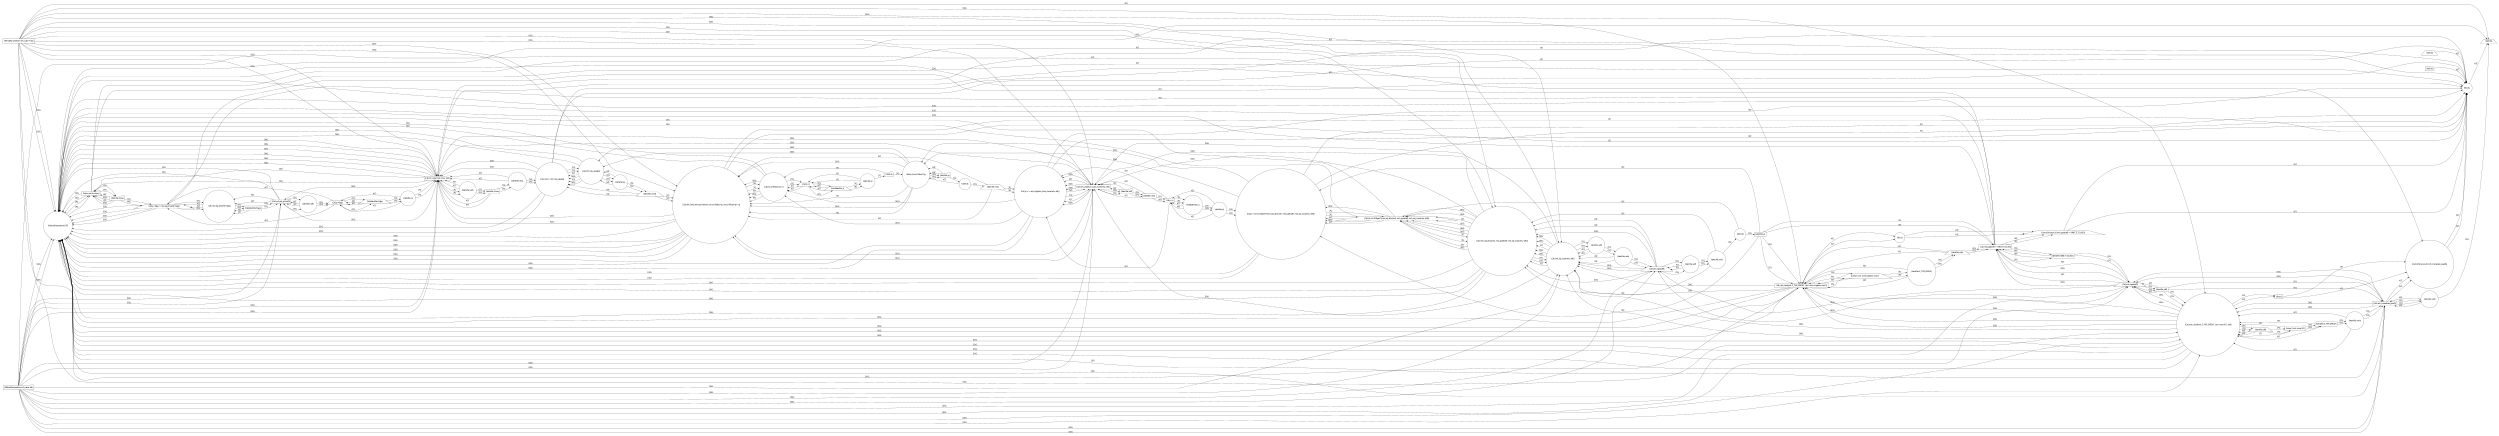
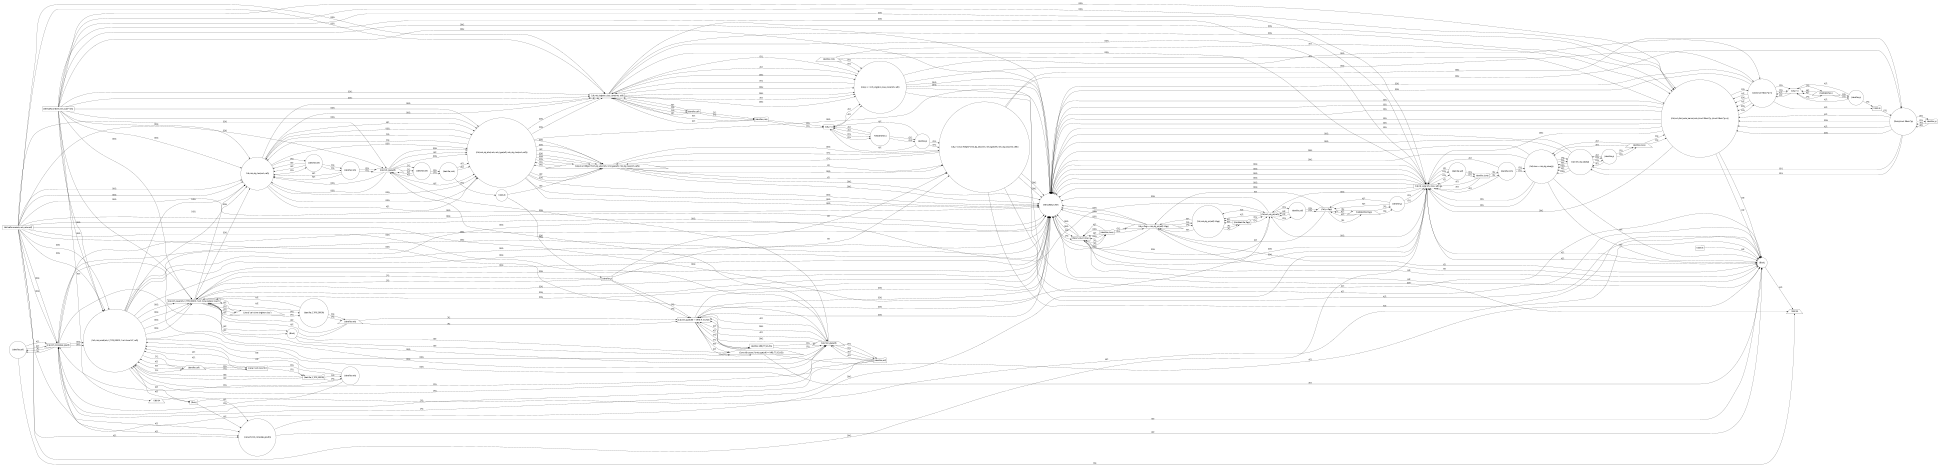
edge "(MethodParameterIn,mrb_state *mrb)" -> "1000100": now "(MethodParameterIn,mrb_state *mrb)" -> "1000104"
edge "1000149" -> "(Call,(struct RBasic*)p->c)": reversed
node "1000146": removed
node "(MethodParameterIn,RET)": label "(MethodParameterIn,RET)" -> "(MethodReturn,RET)"
node "(ControlStructure,if (mrb_immediate_p(self)))": label "(ControlStructure,if (mrb_immediate_p(self)))" -> "(Literal,if (mrb_immediate_p(self)))"
